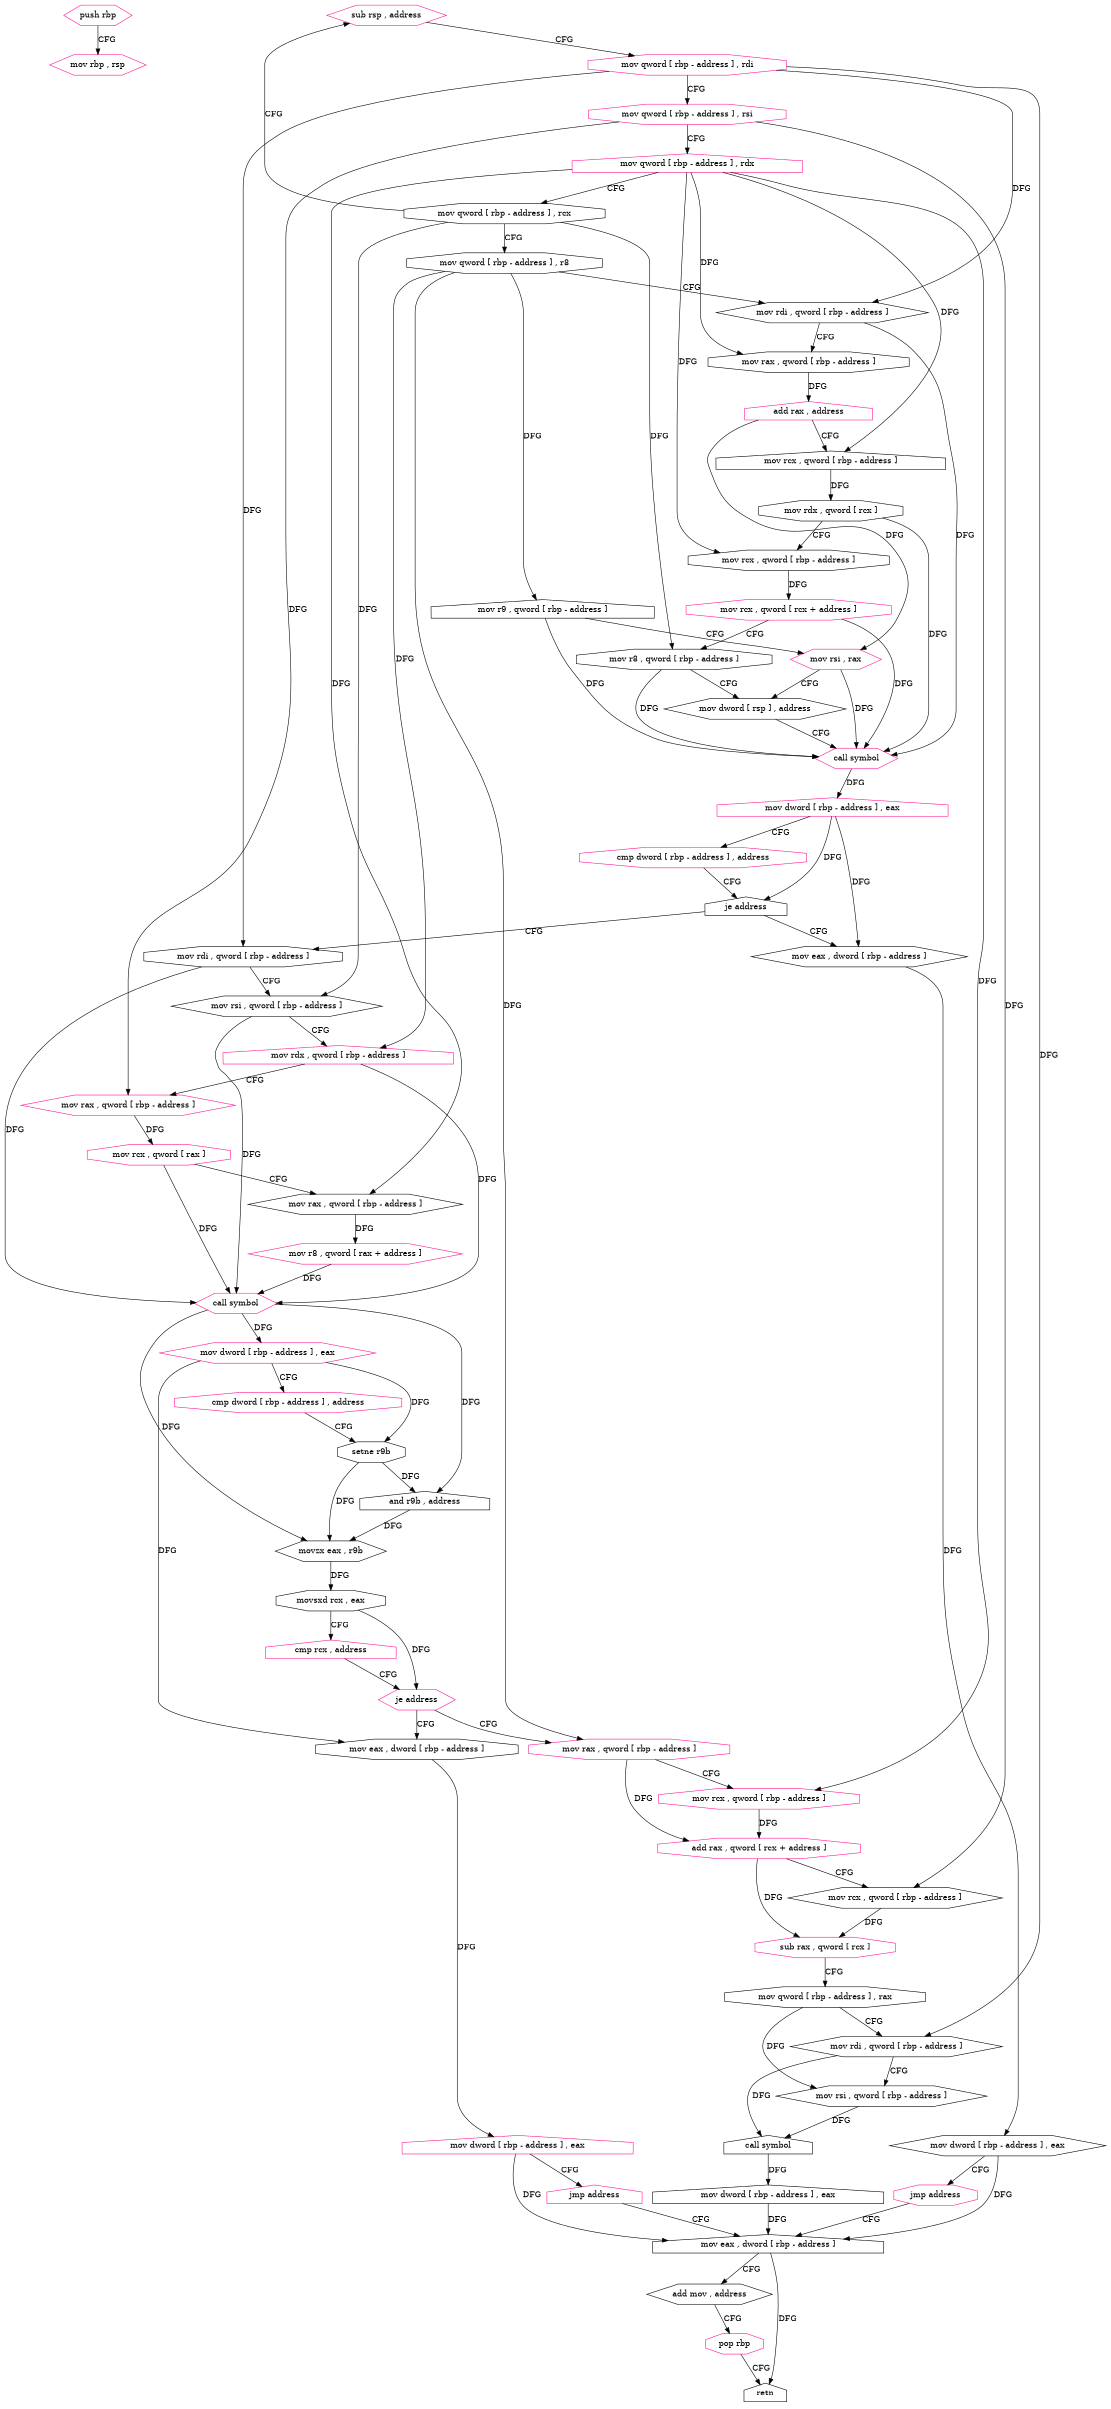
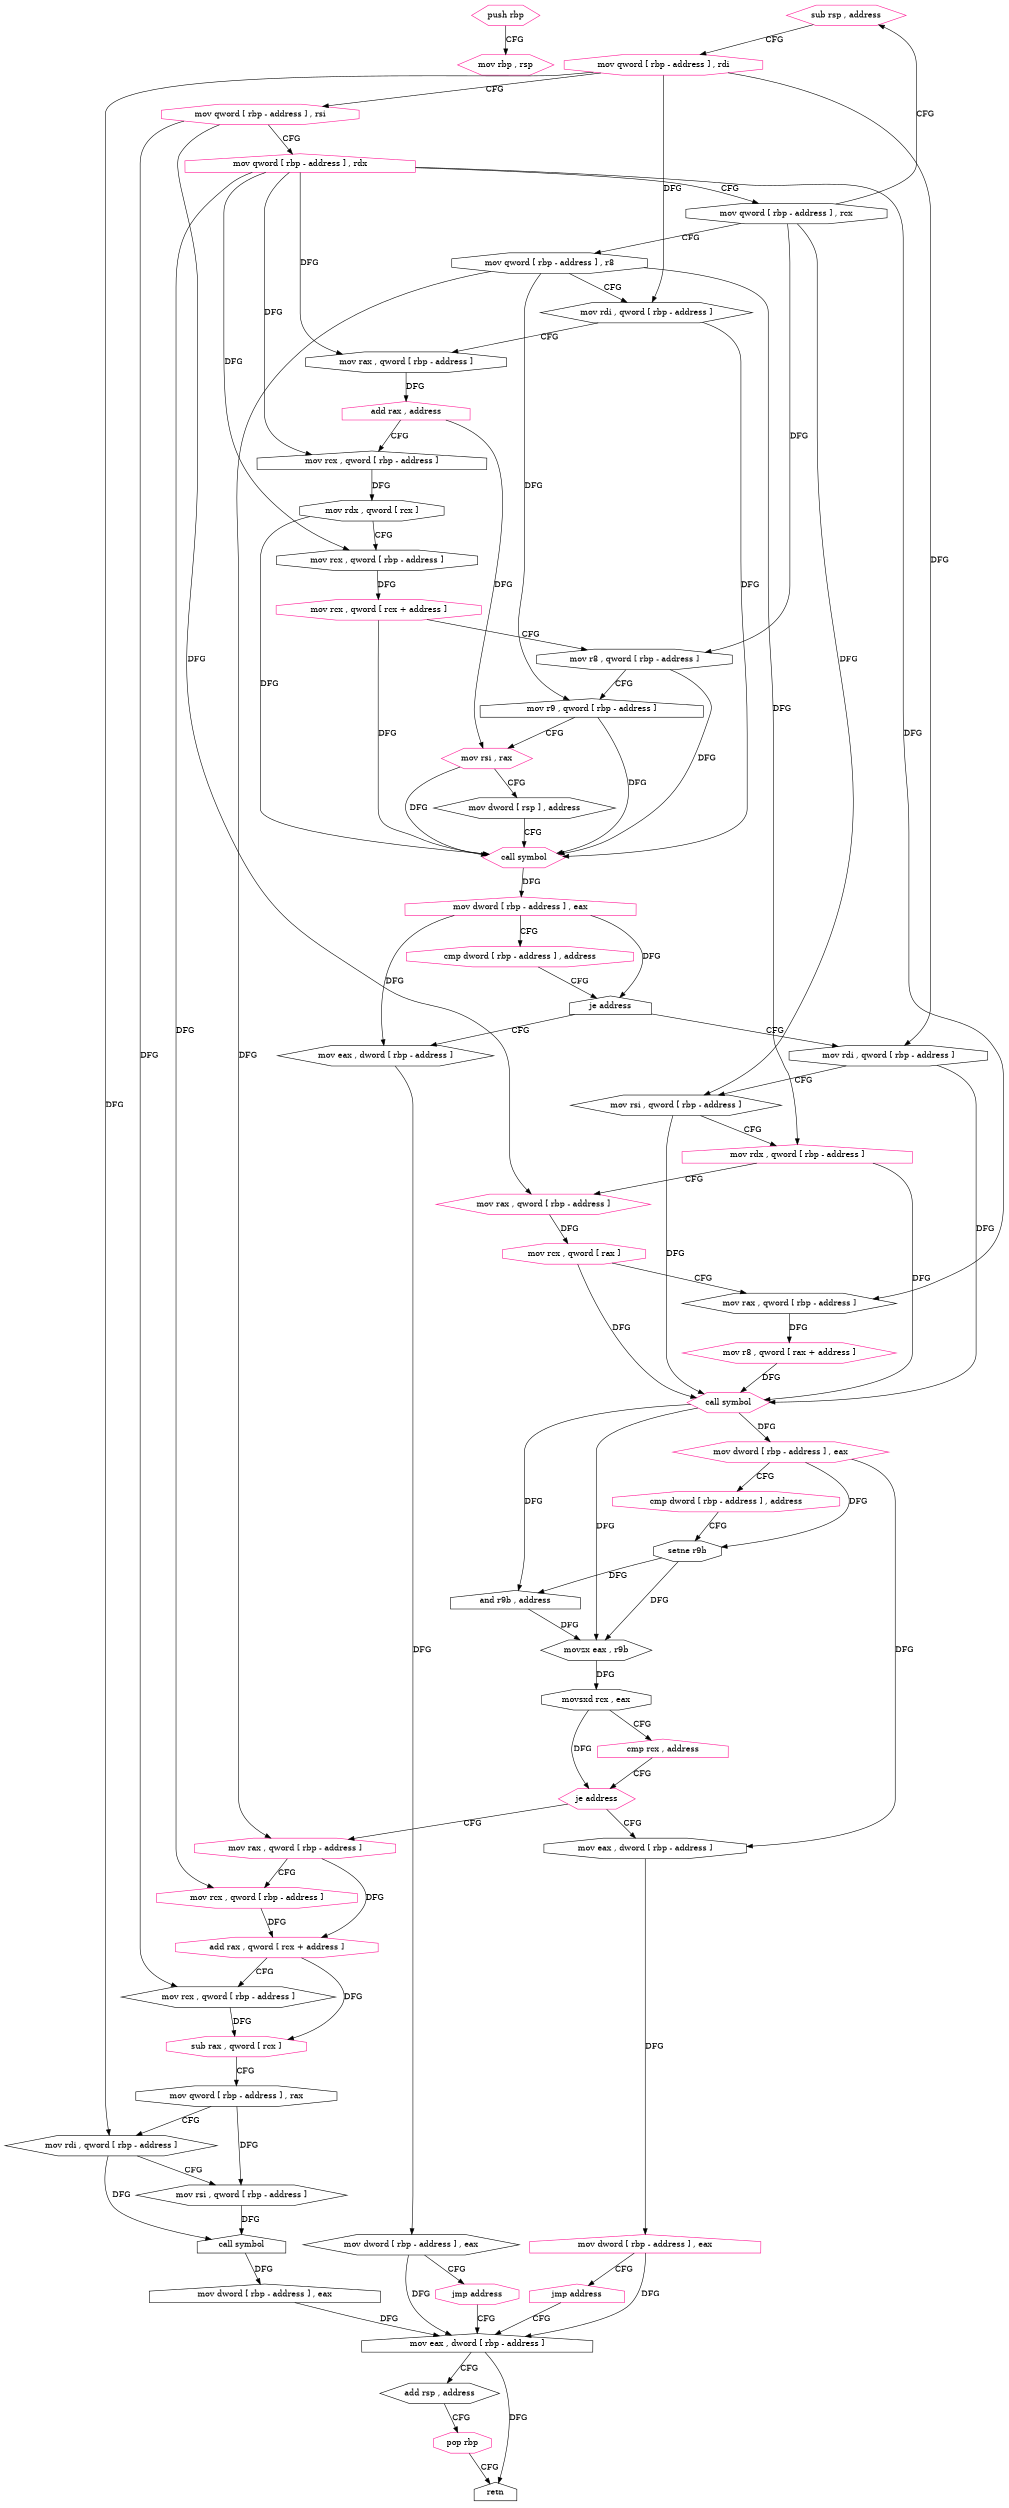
edge "mov r8 , qword [ rbp - address ]" -> "mov dword [ rsp ] , address": now "mov r8 , qword [ rbp - address ]" -> "mov r9 , qword [ rbp - address ]"
node "add mov , address": label "add mov , address" -> "add rsp , address"
